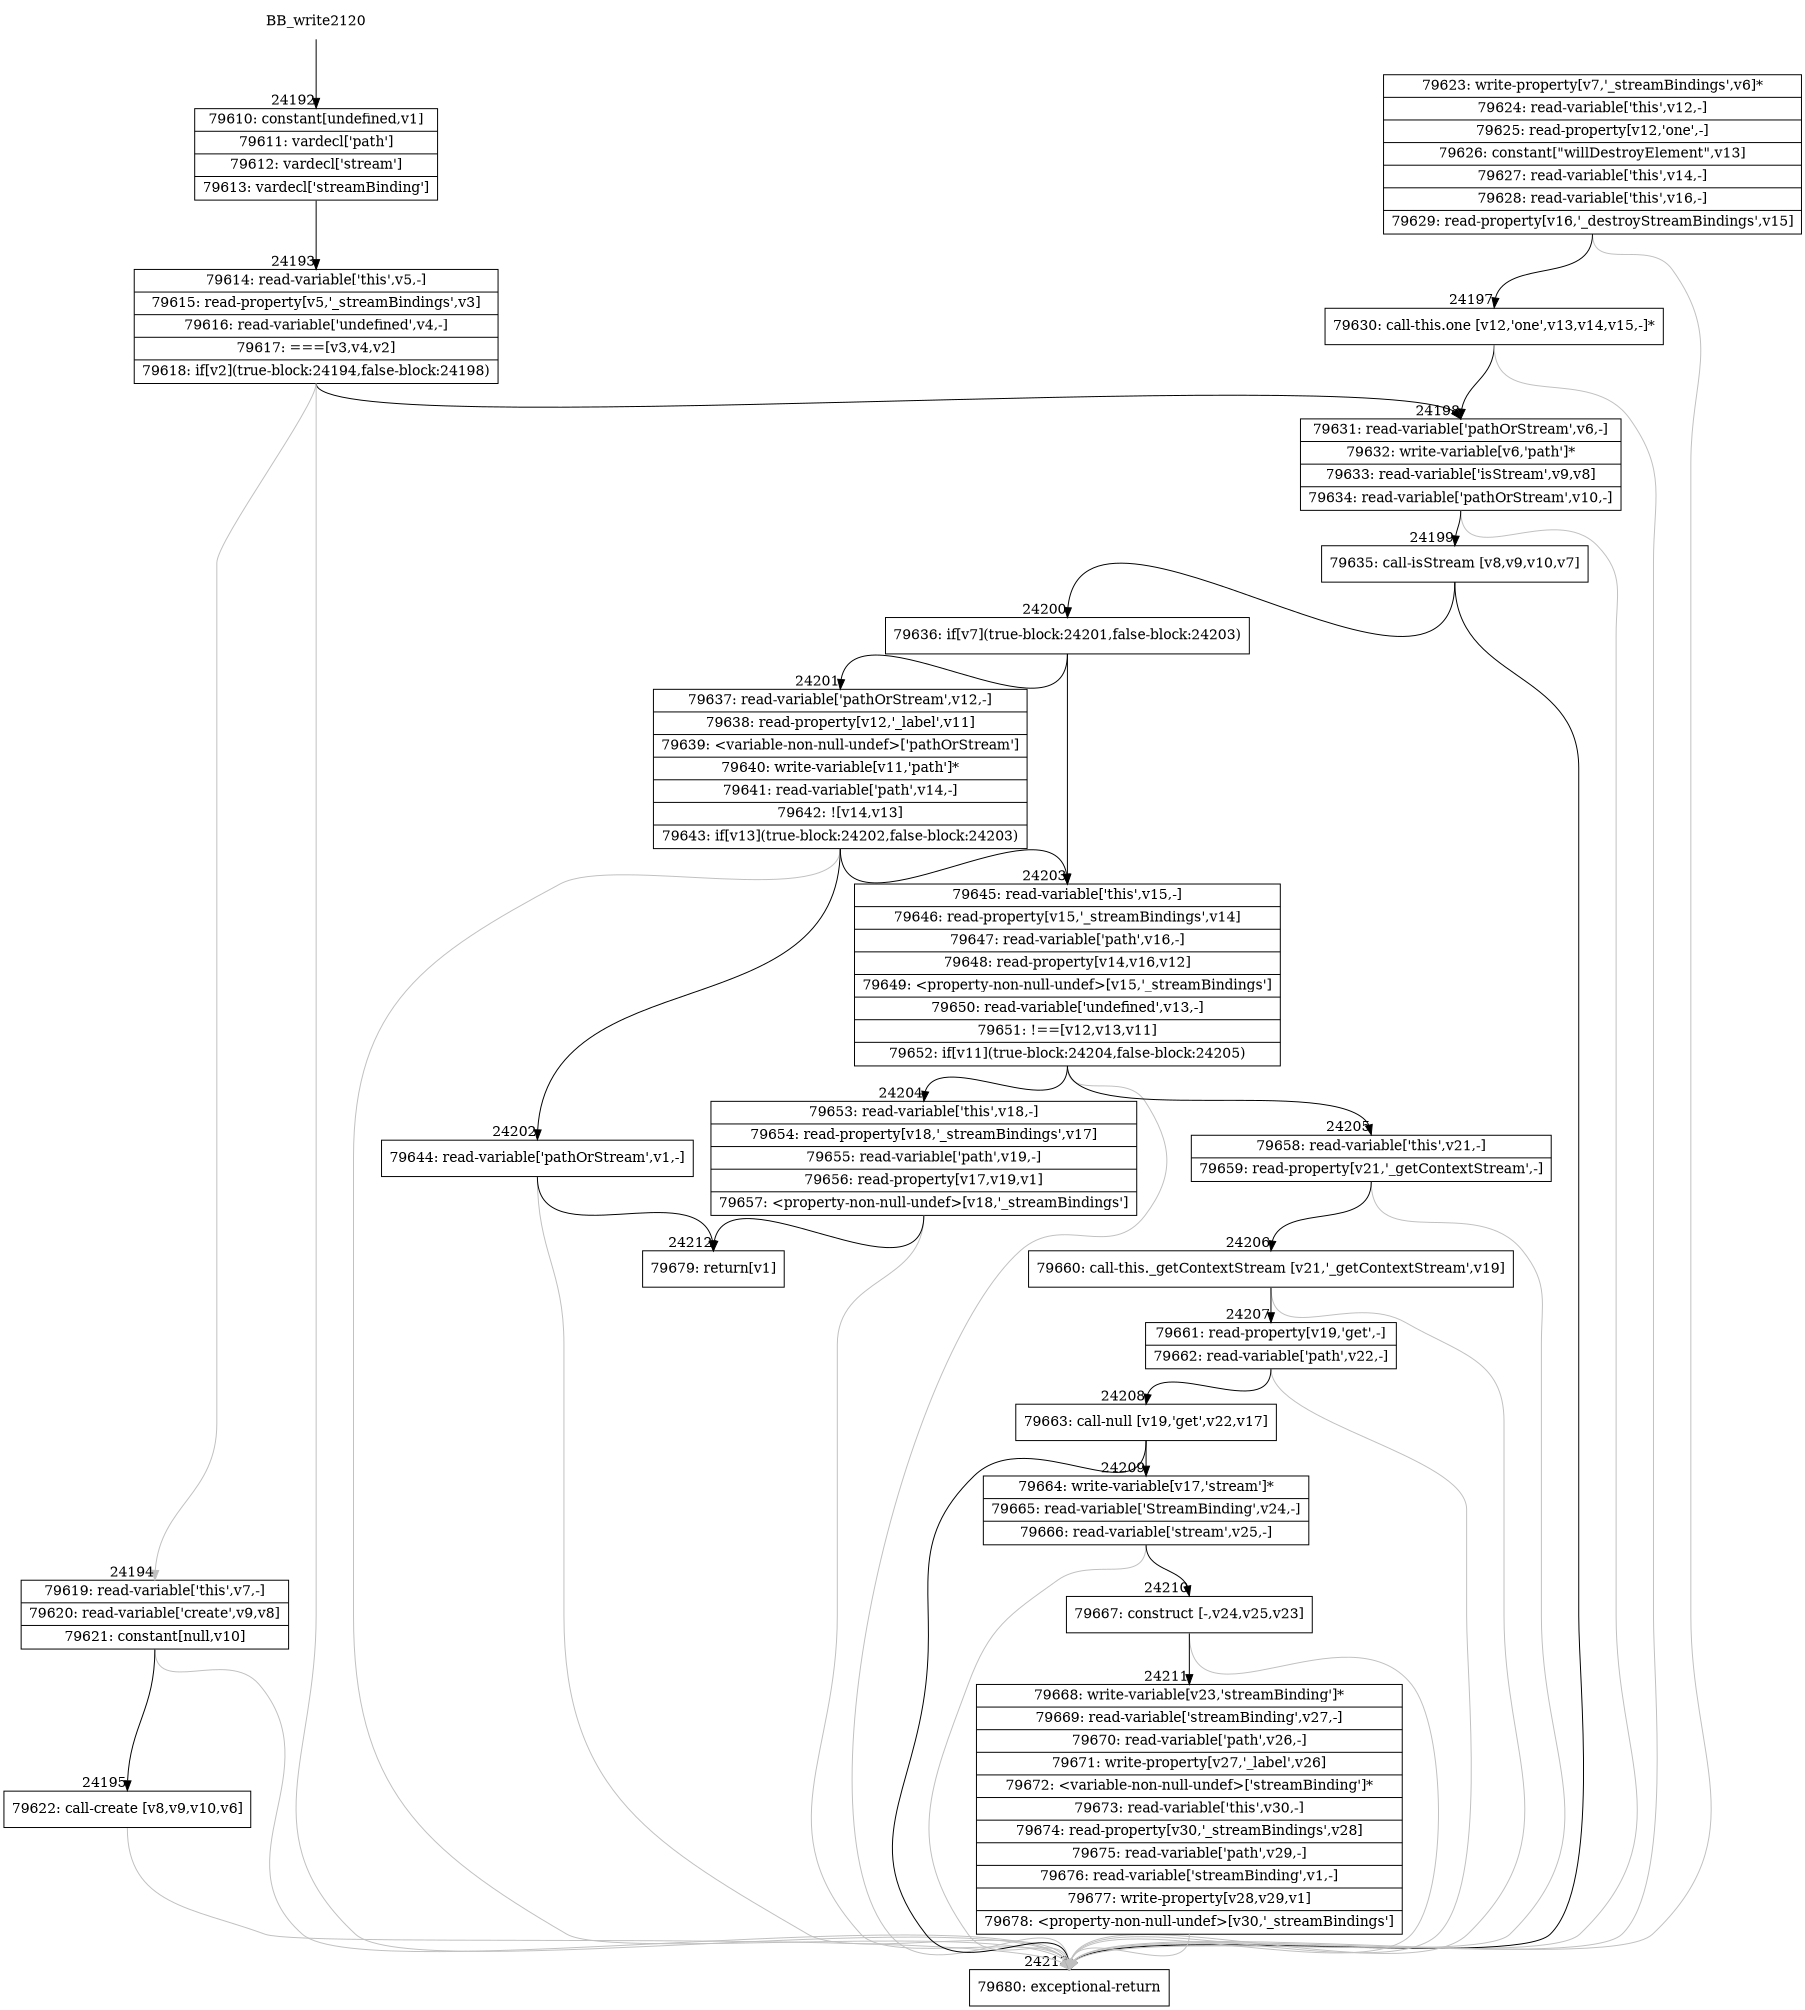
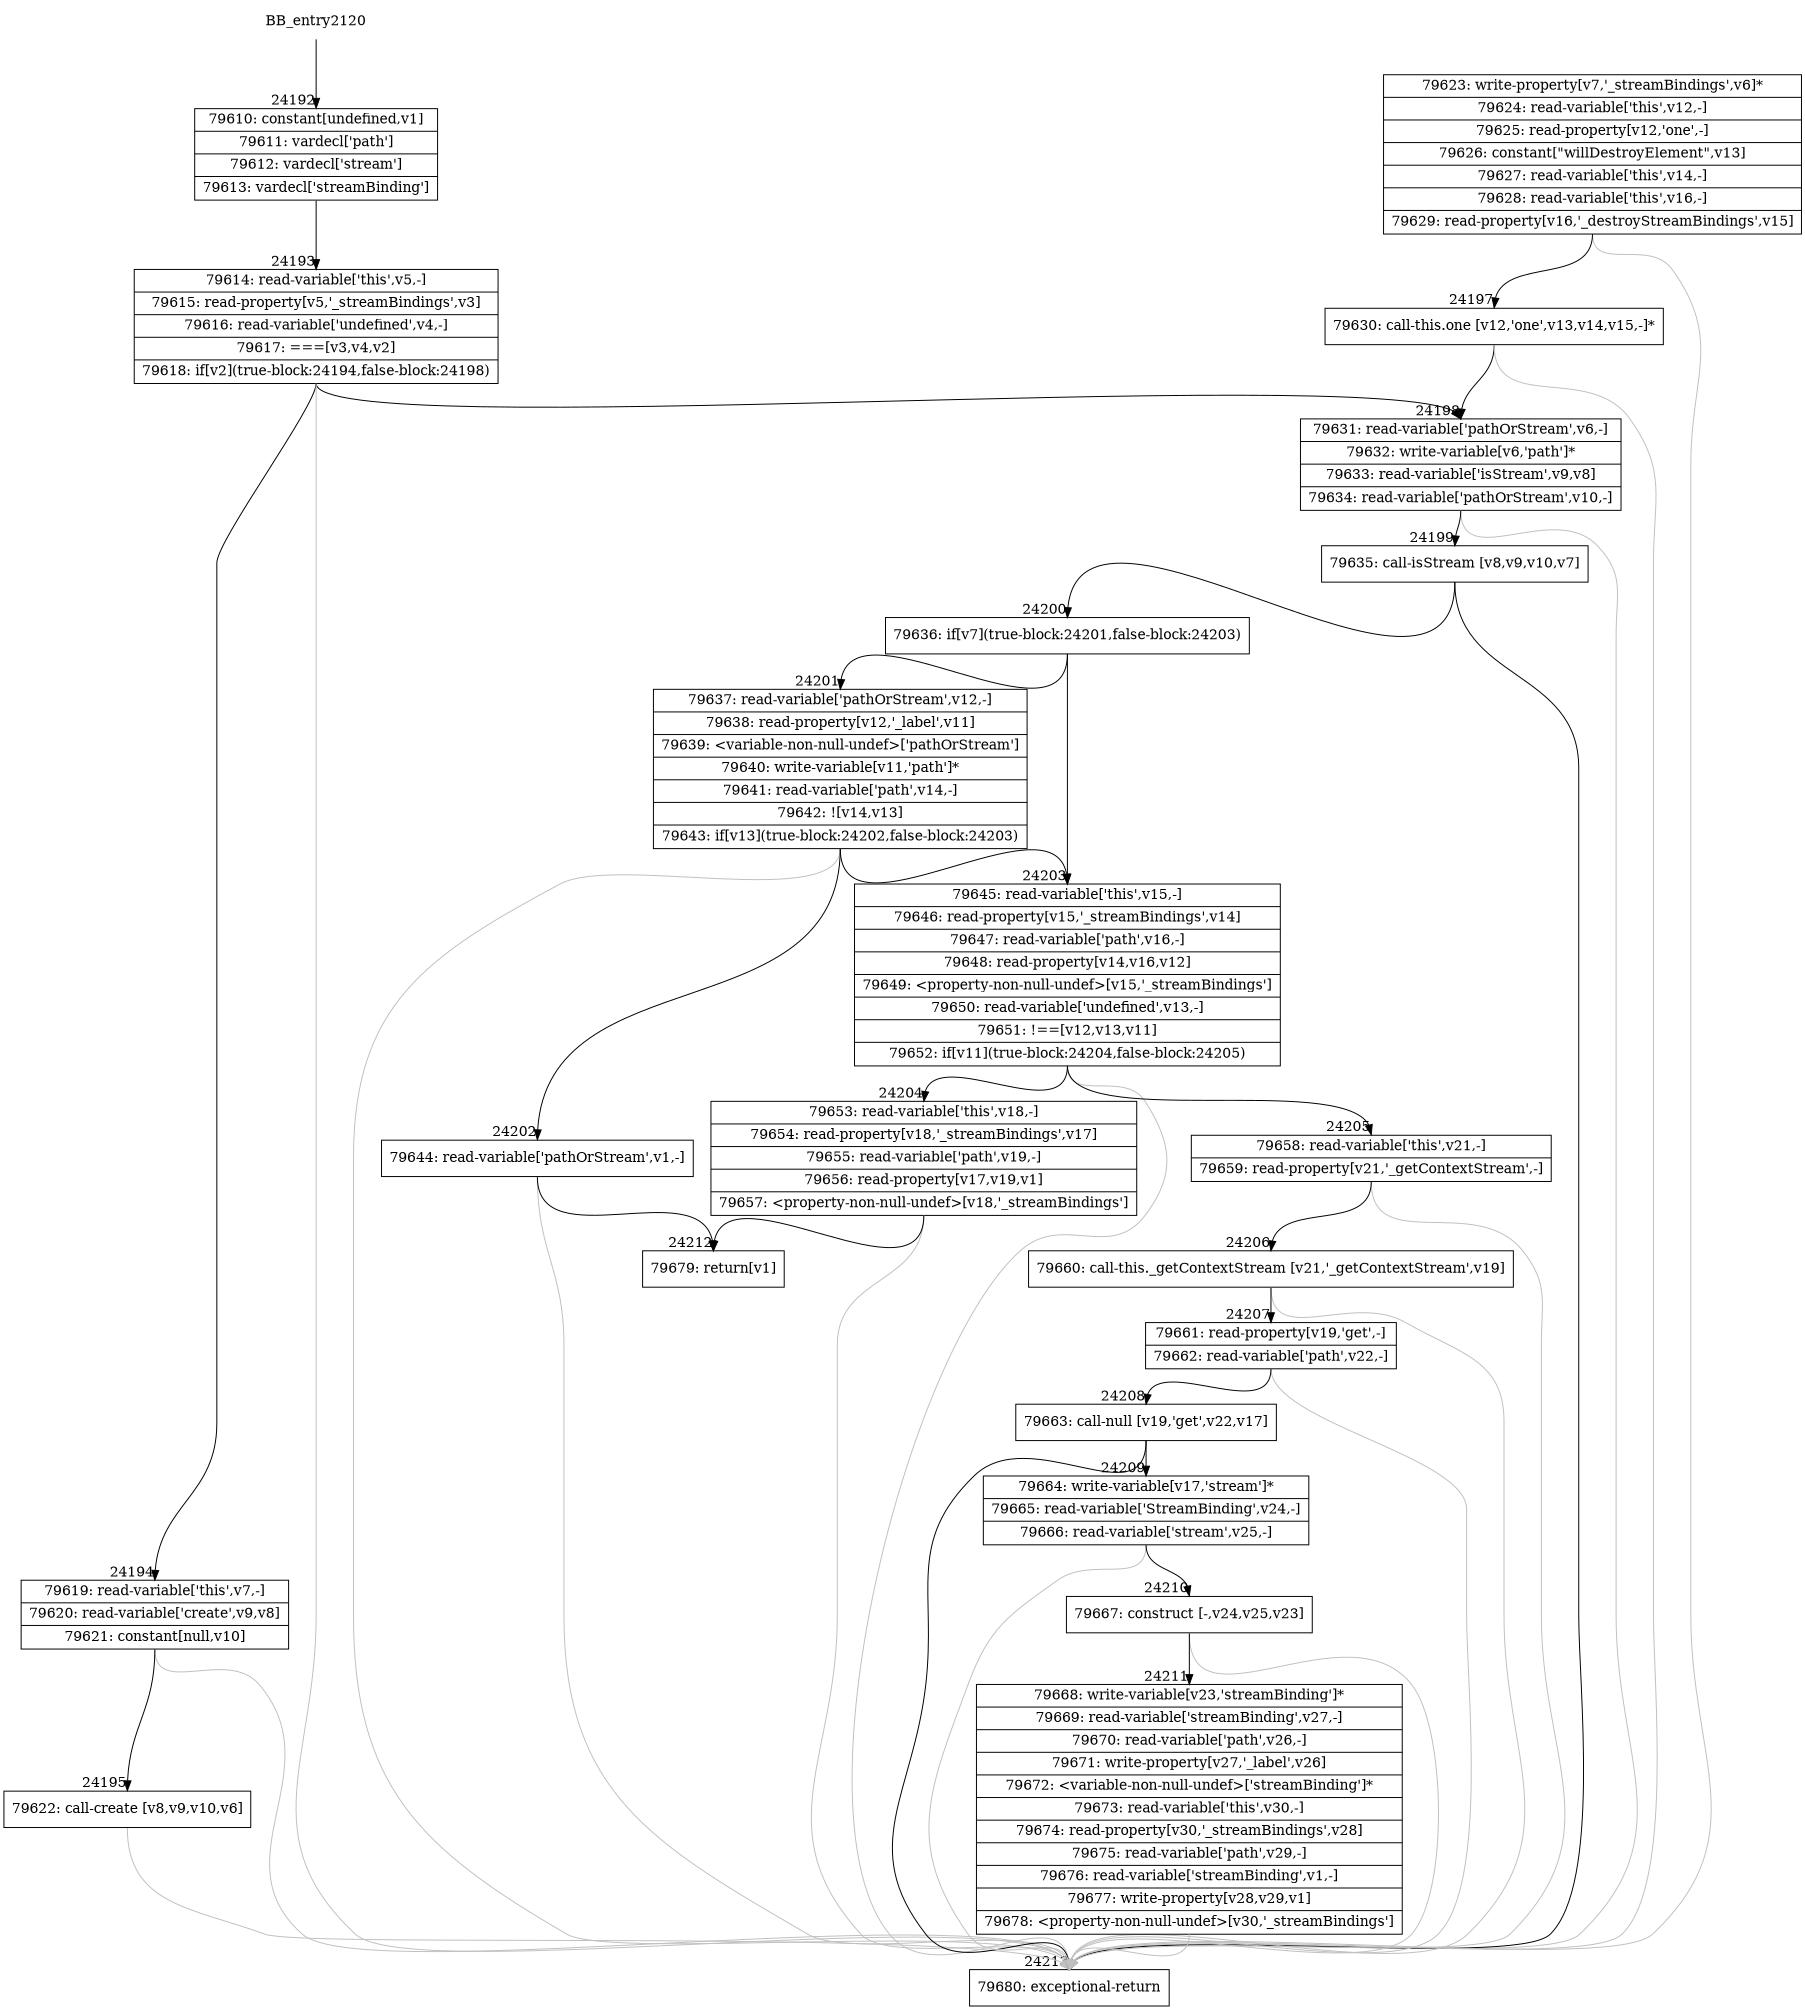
node "BB_write2120": label "BB_write2120" -> "BB_entry2120"
edge "79614: read-variable['this',v5,-]" -> "79619: read-variable['this',v7,-]": color gray -> black
